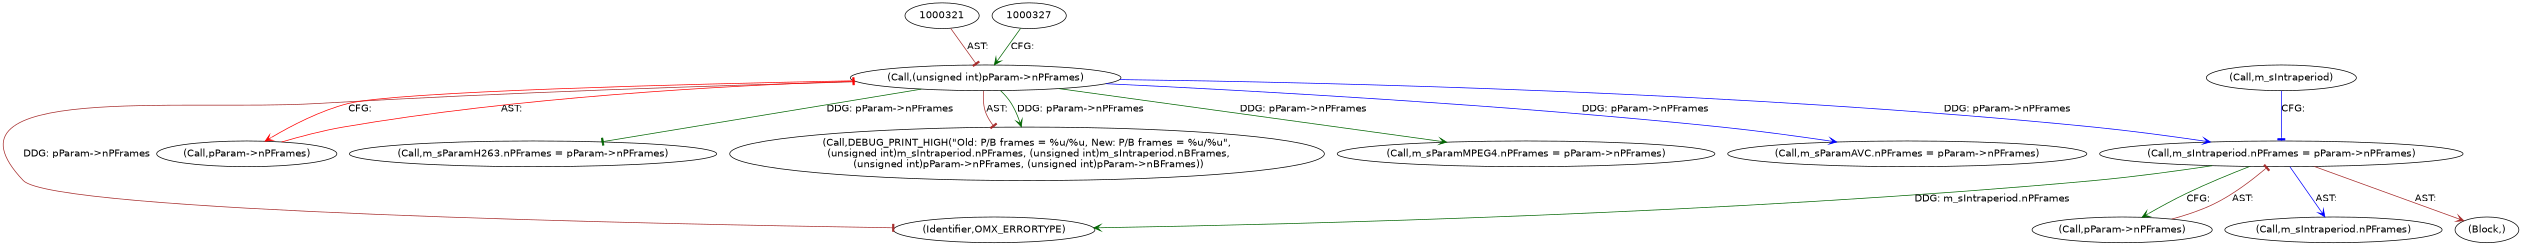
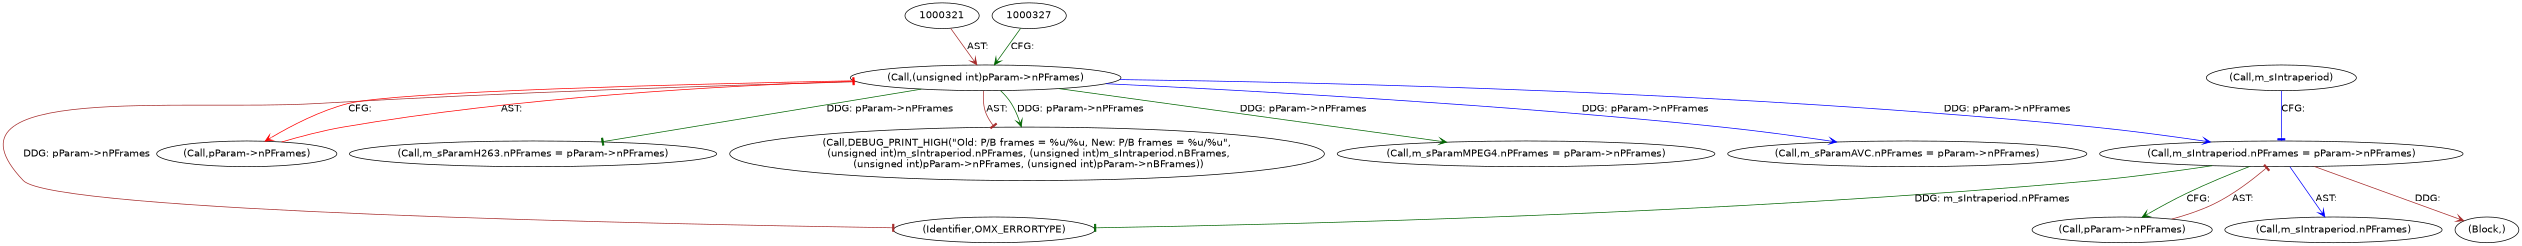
edge "1000321" -> "(Call,(unsigned int)pParam->nPFrames)": arrowhead tee -> vee
edge "(Call,m_sIntraperiod.nPFrames = pParam->nPFrames)" -> "(Block,)": label "AST: " -> "DDG: "
edge "(Call,m_sIntraperiod.nPFrames = pParam->nPFrames)" -> "(Identifier,OMX_ERRORTYPE)": arrowhead vee -> tee
